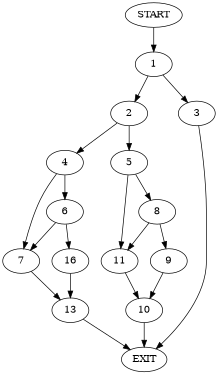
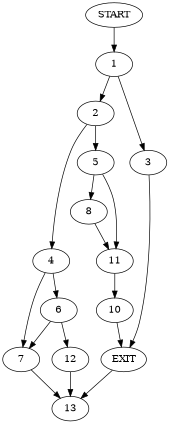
node "16": label "16" -> "12"
node "9": removed
edge "13" -> "EXIT": reversed
